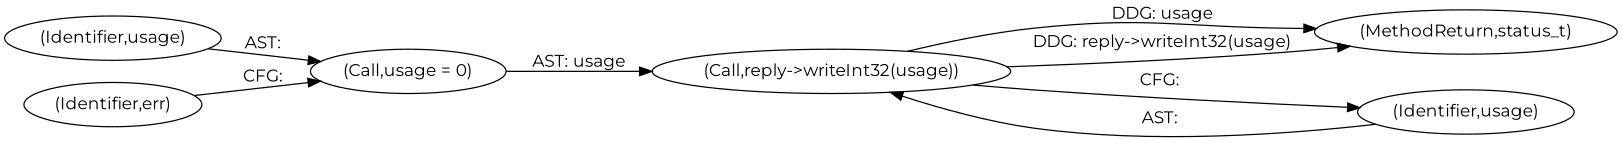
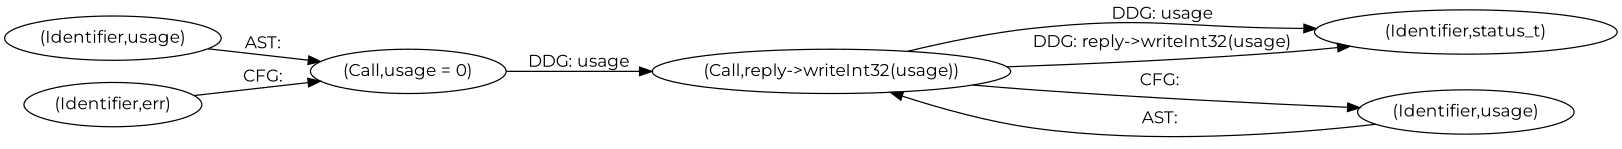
node "(MethodReturn,status_t)": label "(MethodReturn,status_t)" -> "(Identifier,status_t)"
edge "(Call,usage = 0)" -> "(Call,reply->writeInt32(usage))": label "AST: usage" -> "DDG: usage"
